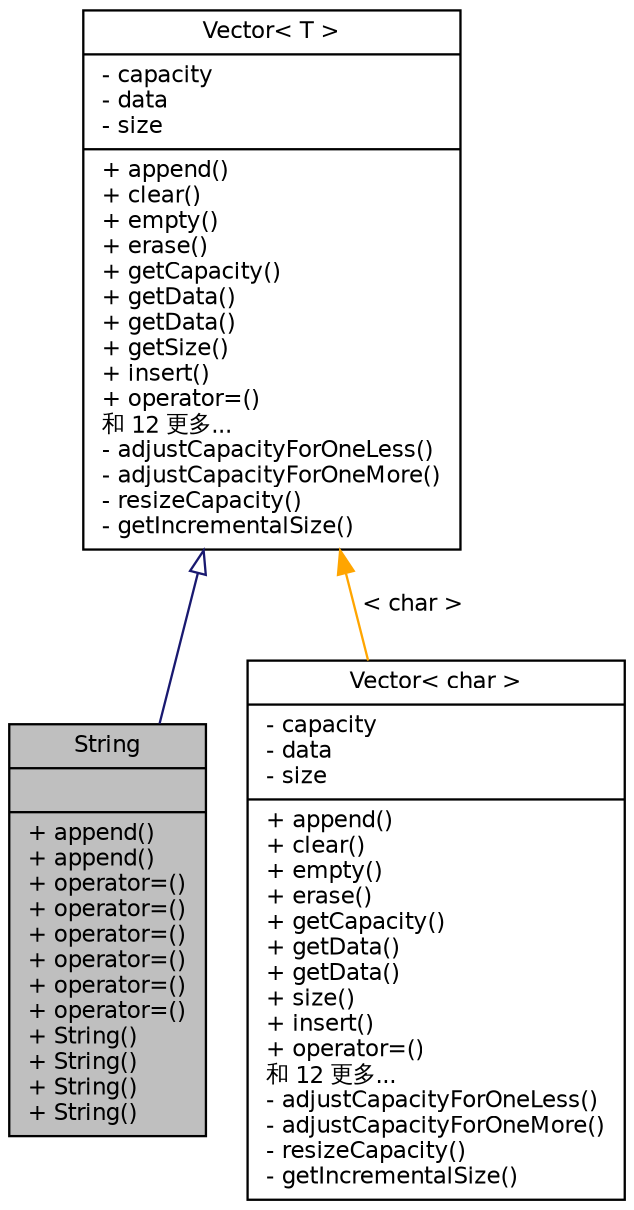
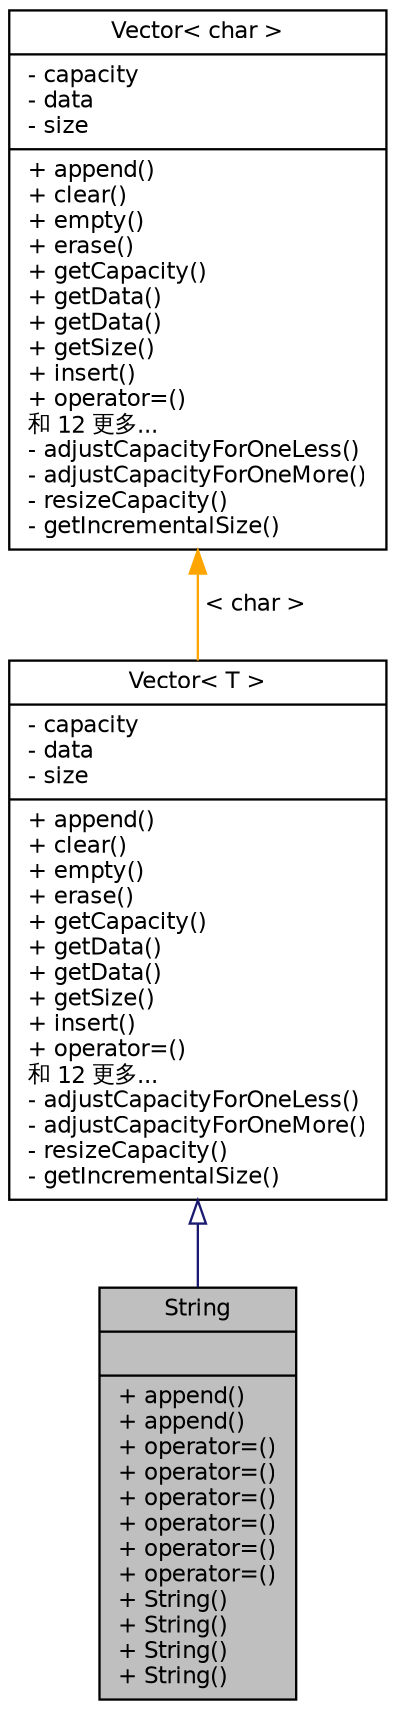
edge "Vector< char >" -> "Vector< T >": reversed
node "Vector< char >": text "+ size()" -> "+ getSize()"
